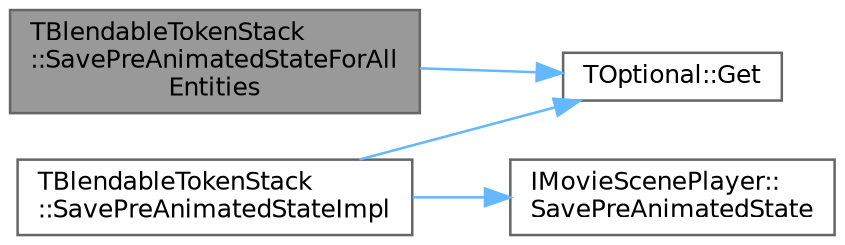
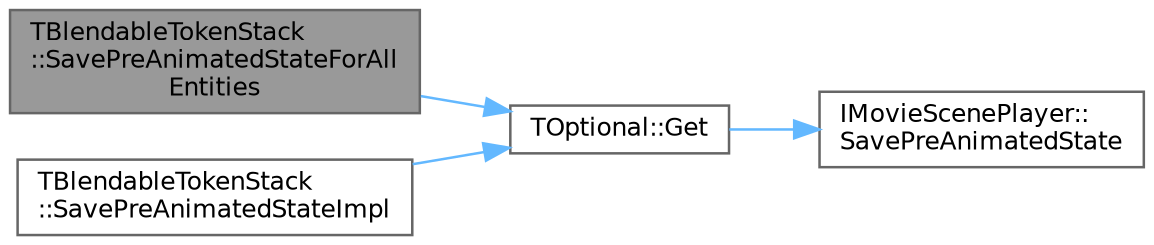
edge "TBlendableTokenStack ::SavePreAnimatedStateImpl" -> "IMovieScenePlayer:: SavePreAnimatedState": now "TOptional::Get" -> "IMovieScenePlayer:: SavePreAnimatedState"
